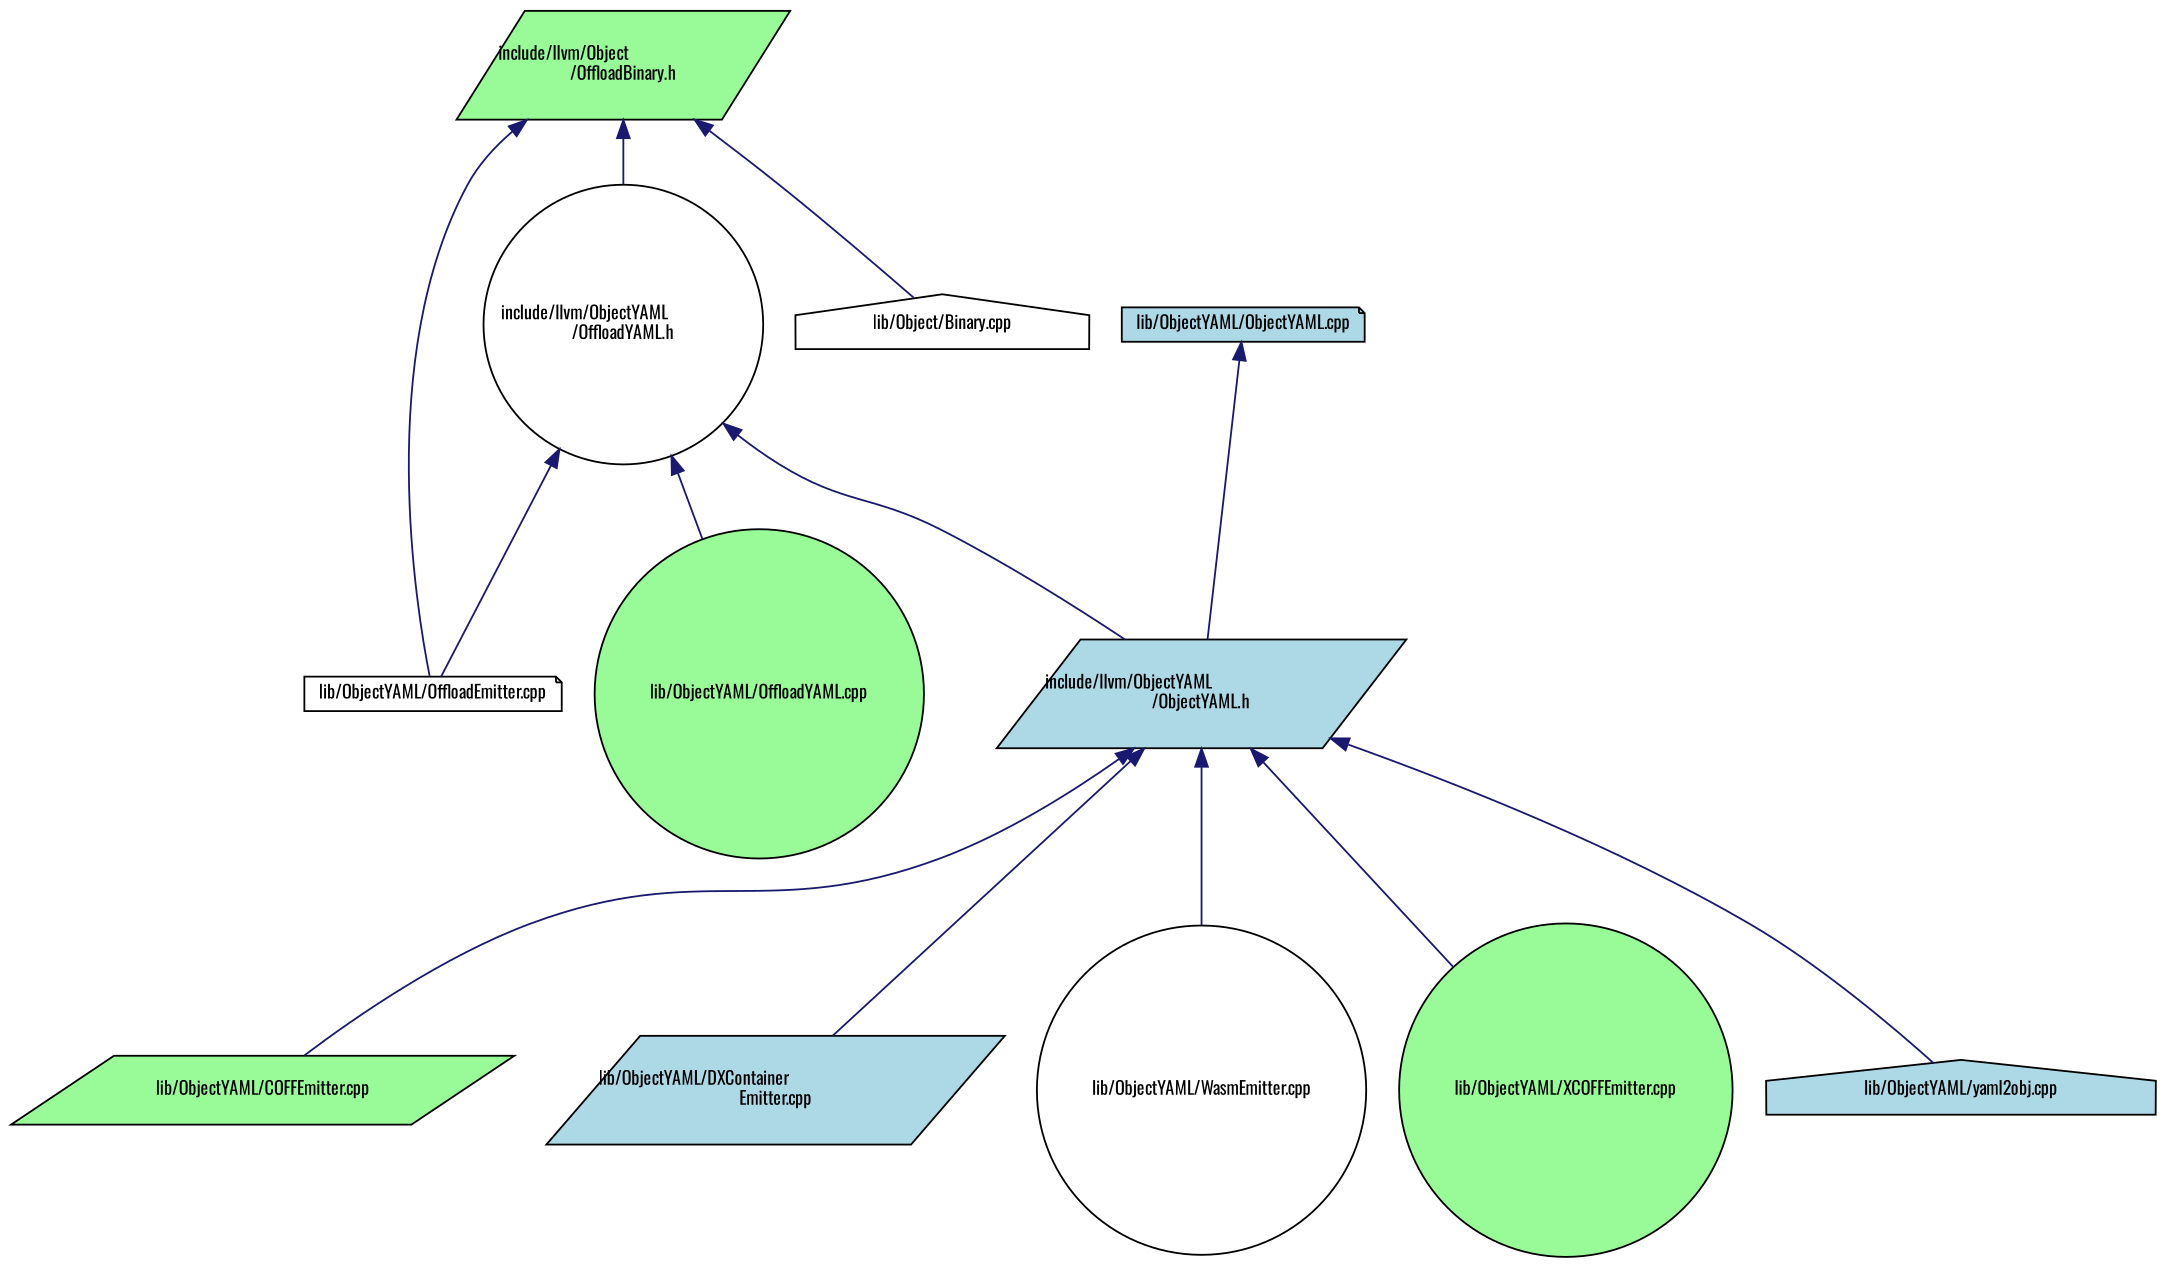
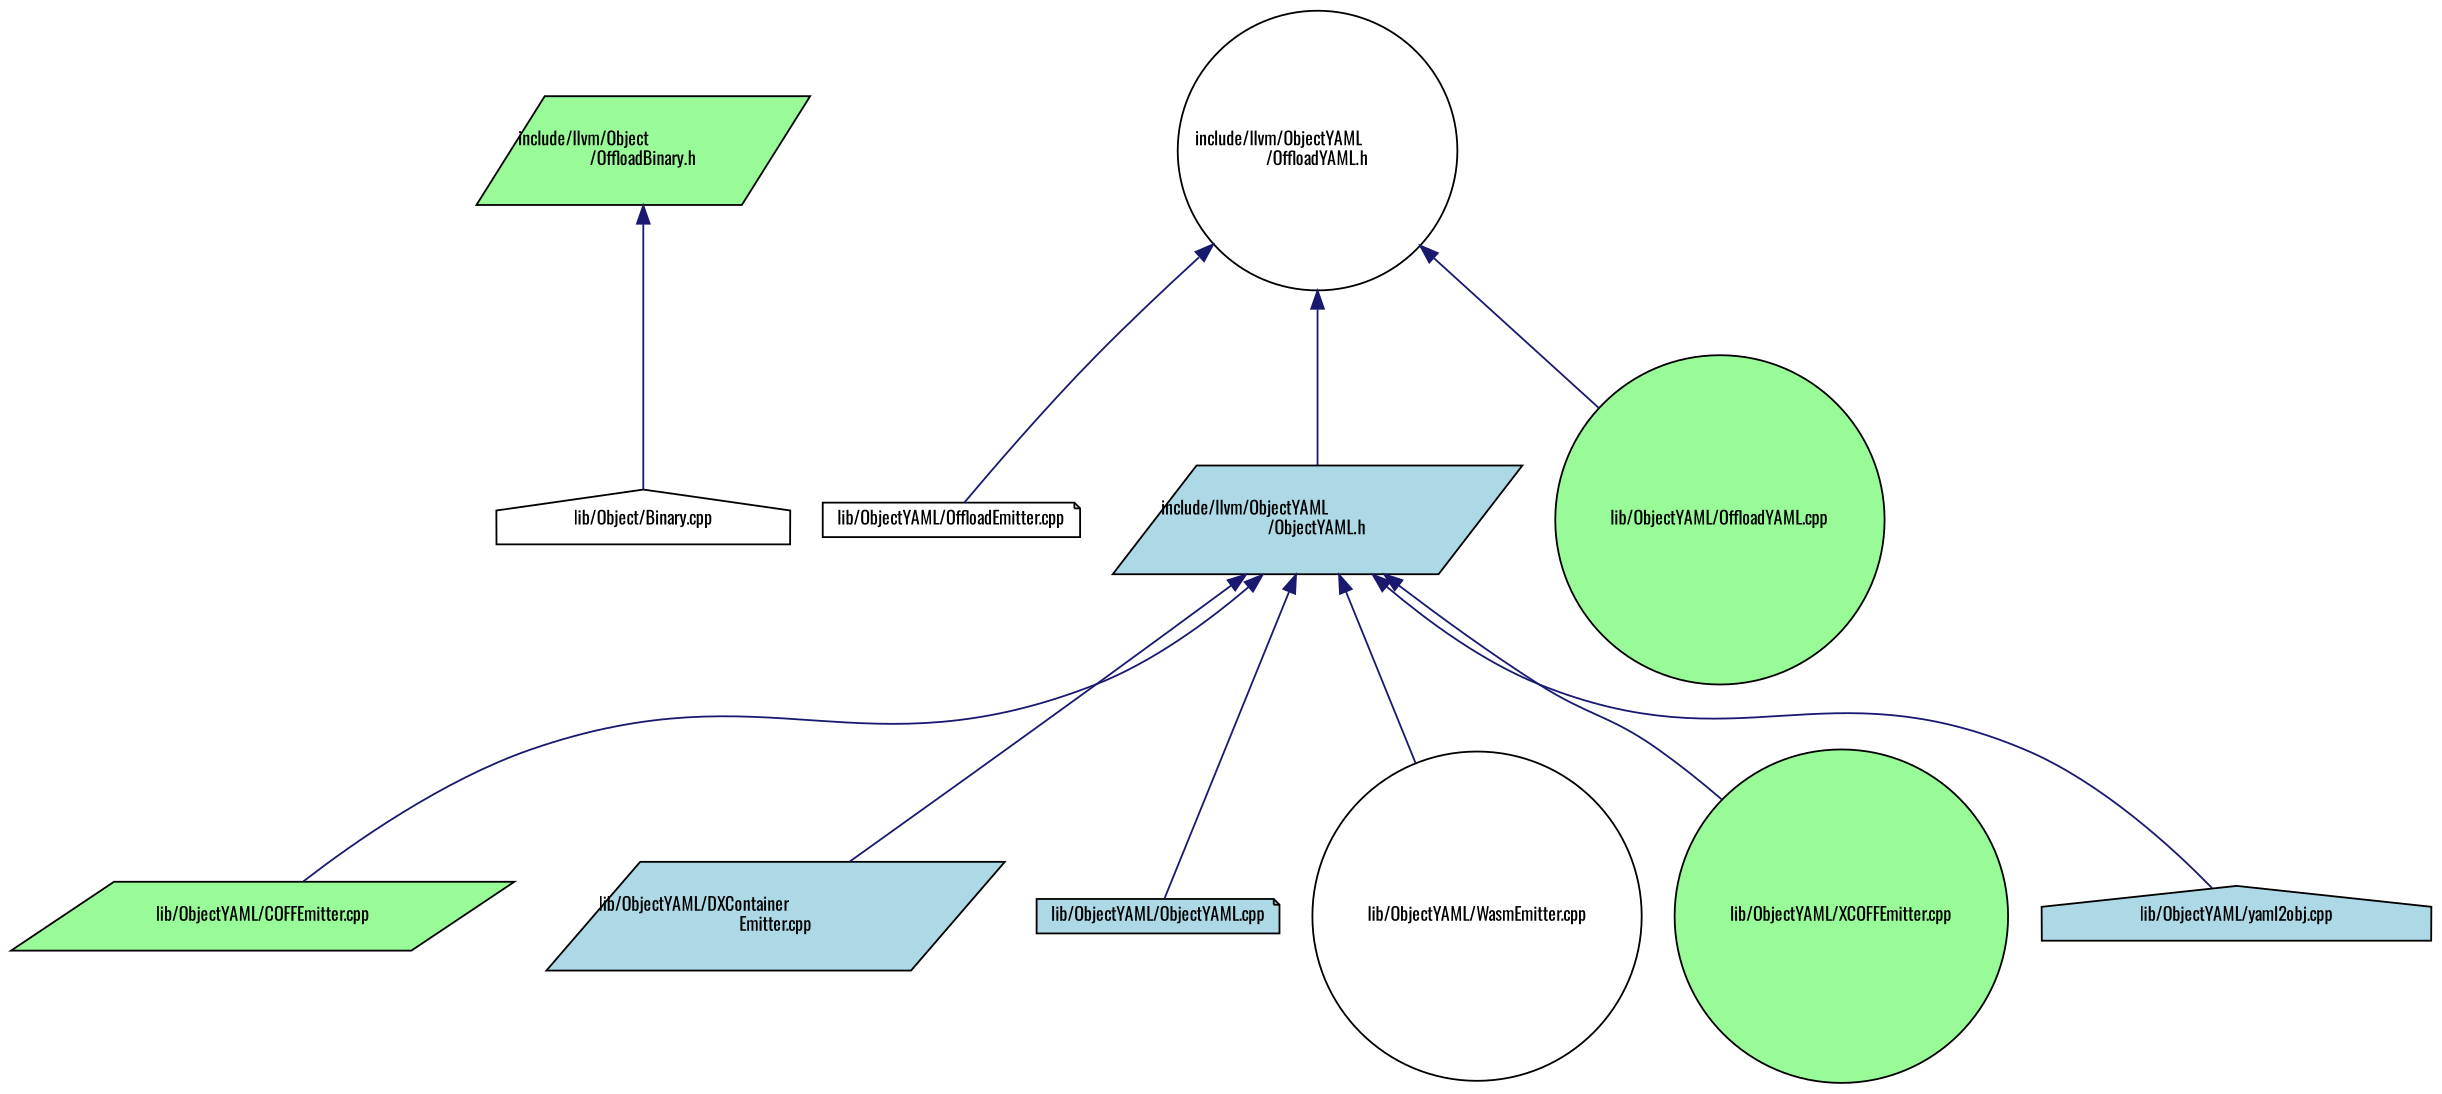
edge "include/llvm/ObjectYAML /OffloadYAML.h" -> "include/llvm/Object /OffloadBinary.h": removed
edge "lib/ObjectYAML/OffloadEmitter.cpp" -> "include/llvm/Object /OffloadBinary.h": removed
edge "include/llvm/ObjectYAML /ObjectYAML.h" -> "lib/ObjectYAML/ObjectYAML.cpp": reversed
